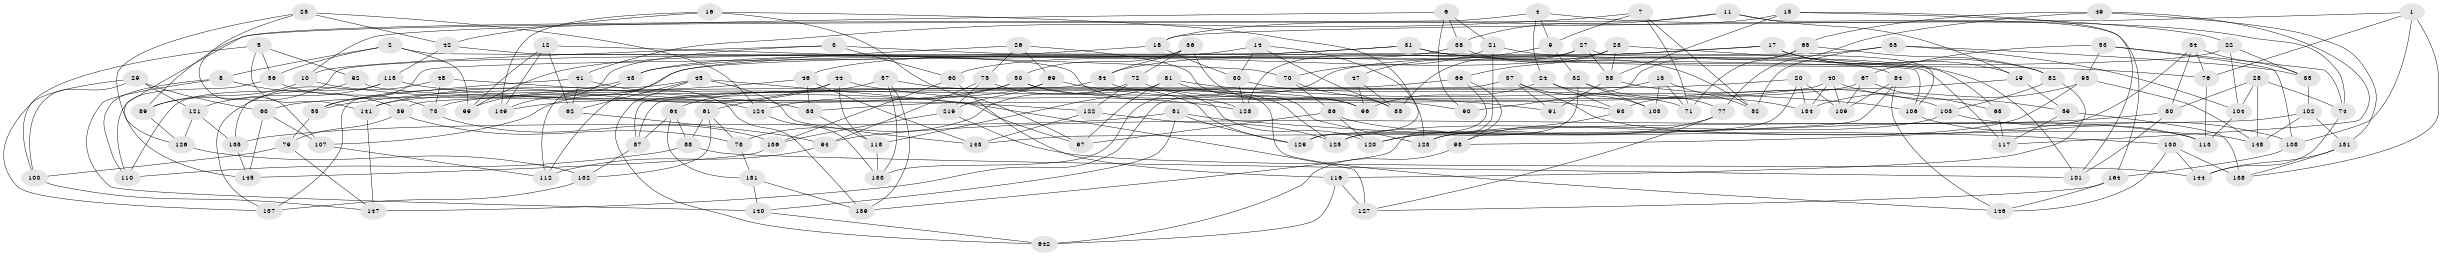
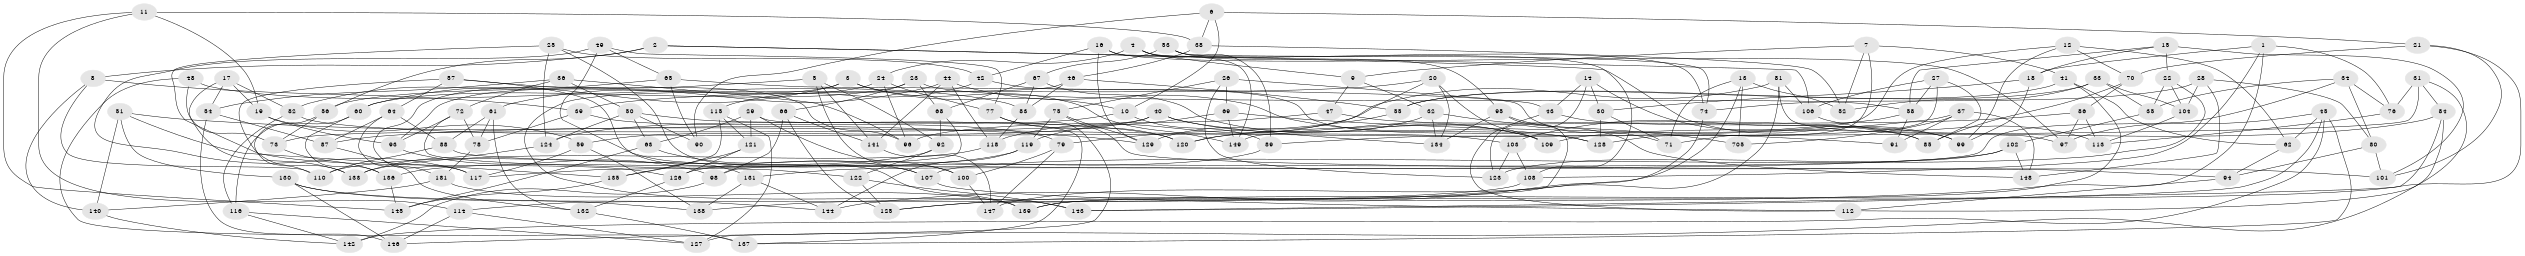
node "219": label "219" -> "119"
node "105": label "105" -> "705"
edge "68" -- "92": added
node "164": label "164" -> "114"
node "642": label "642" -> "142"
